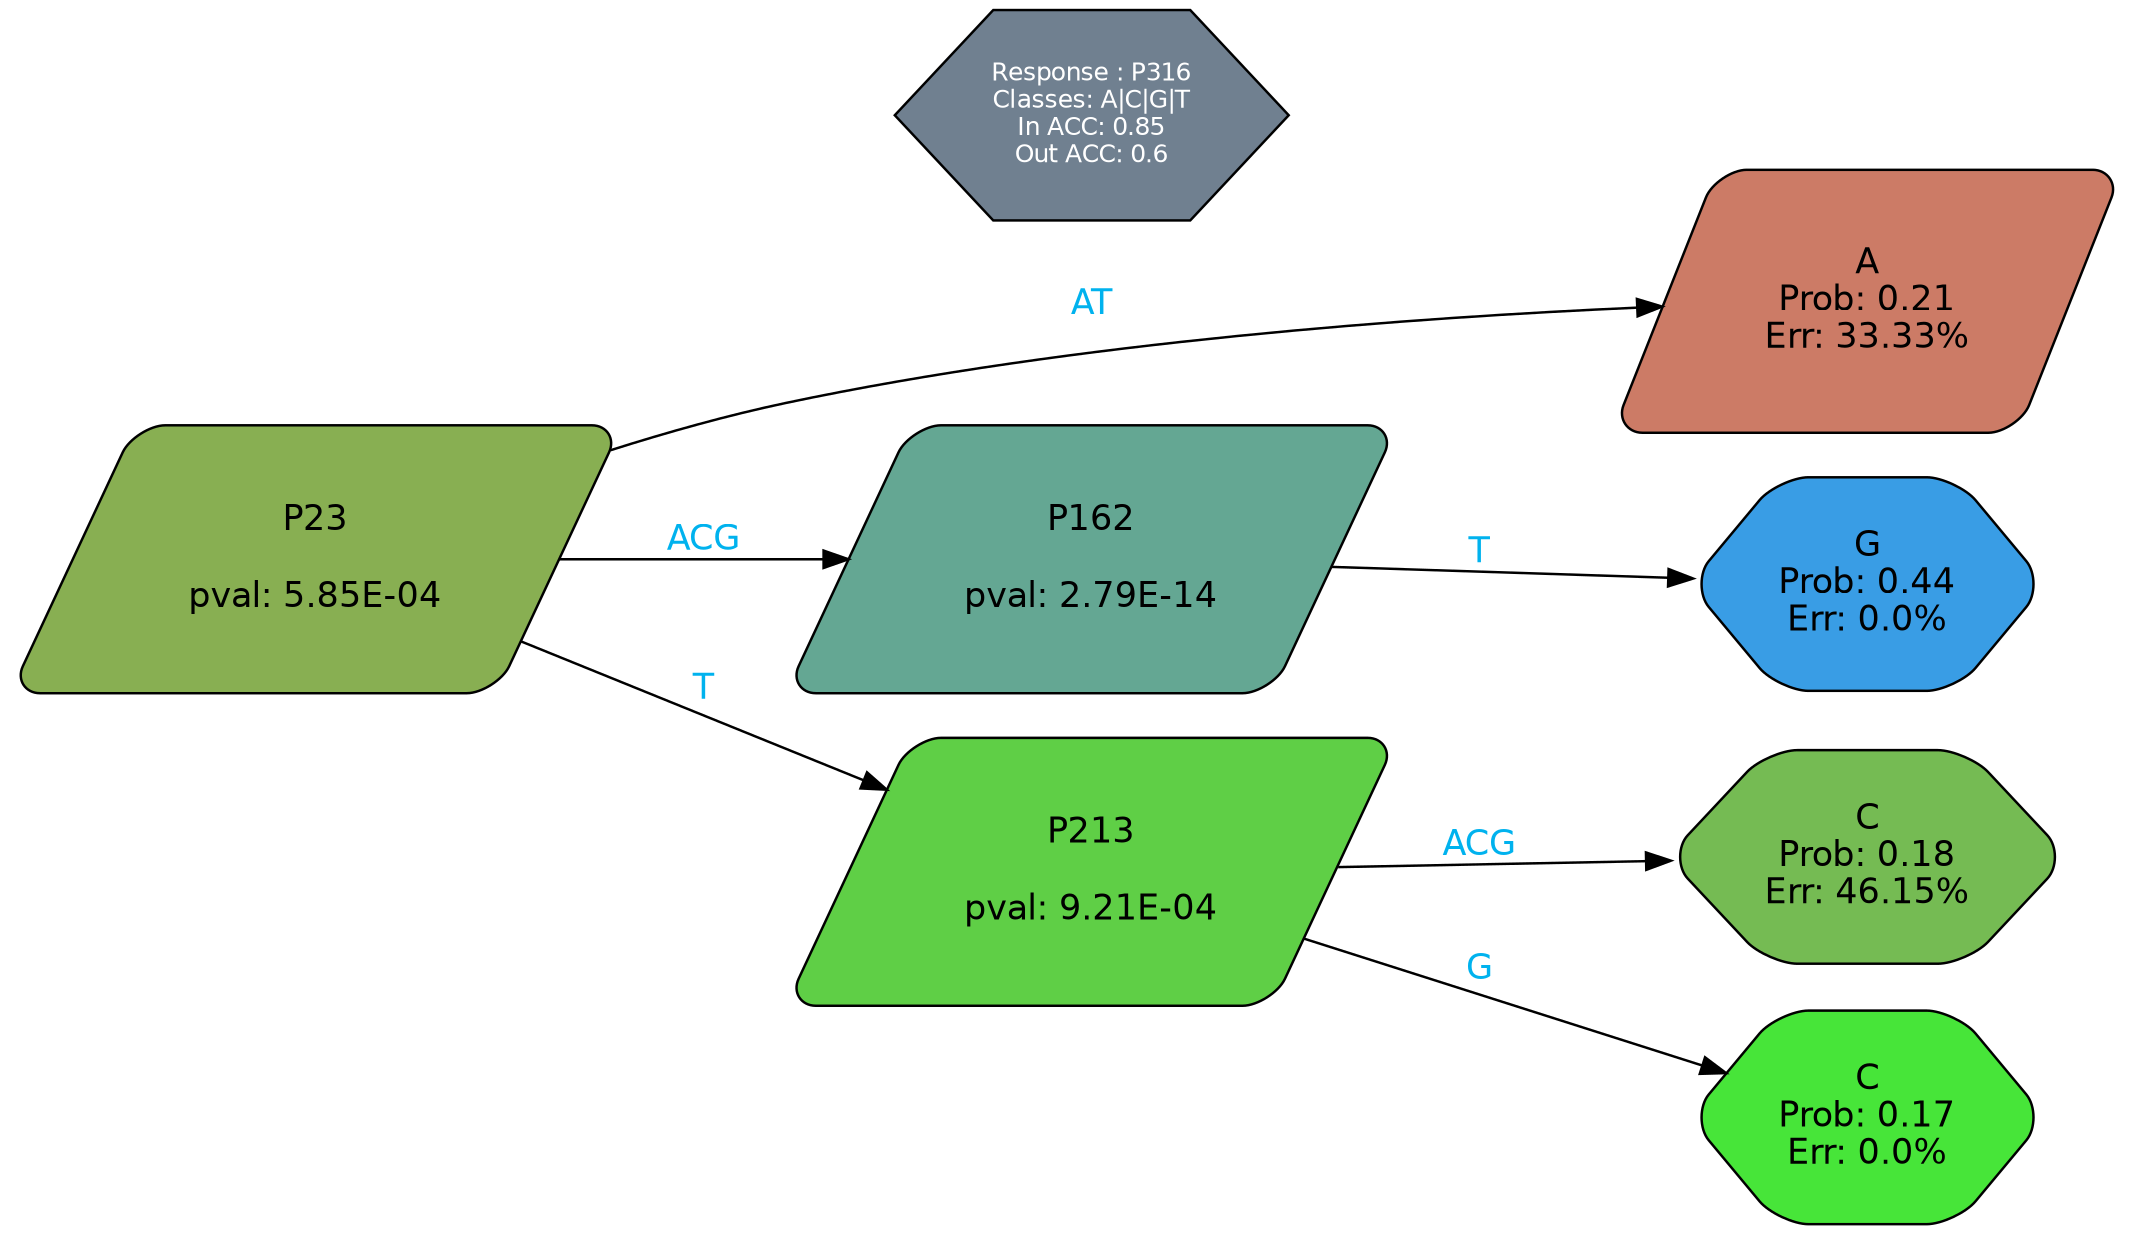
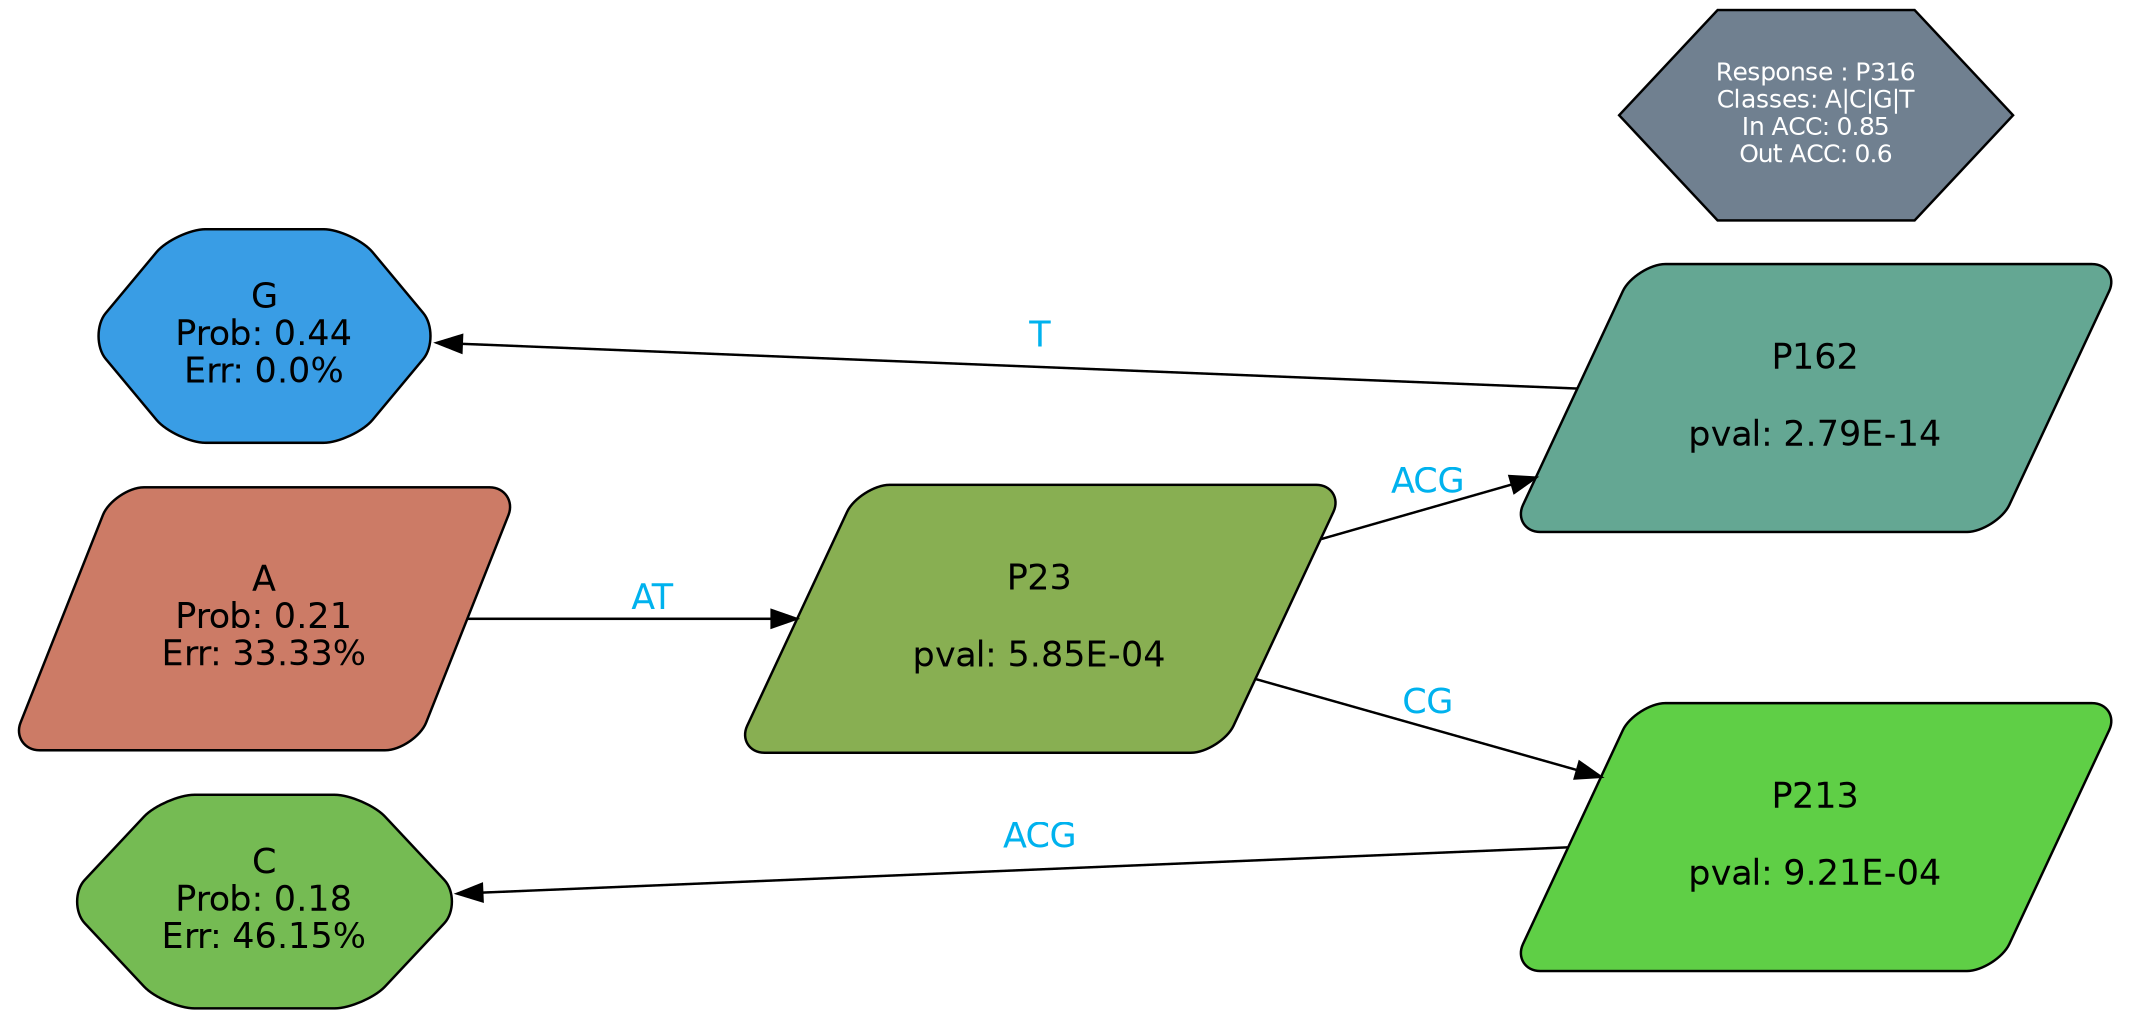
edge "P23 pval: 5.85E-04" -> "A Prob: 0.21 Err: 33.33%": reversed
edge "P23 pval: 5.85E-04" -> "P213 pval: 9.21E-04": label "T" -> "CG"
node "C Prob: 0.17 Err: 0.0%": removed
